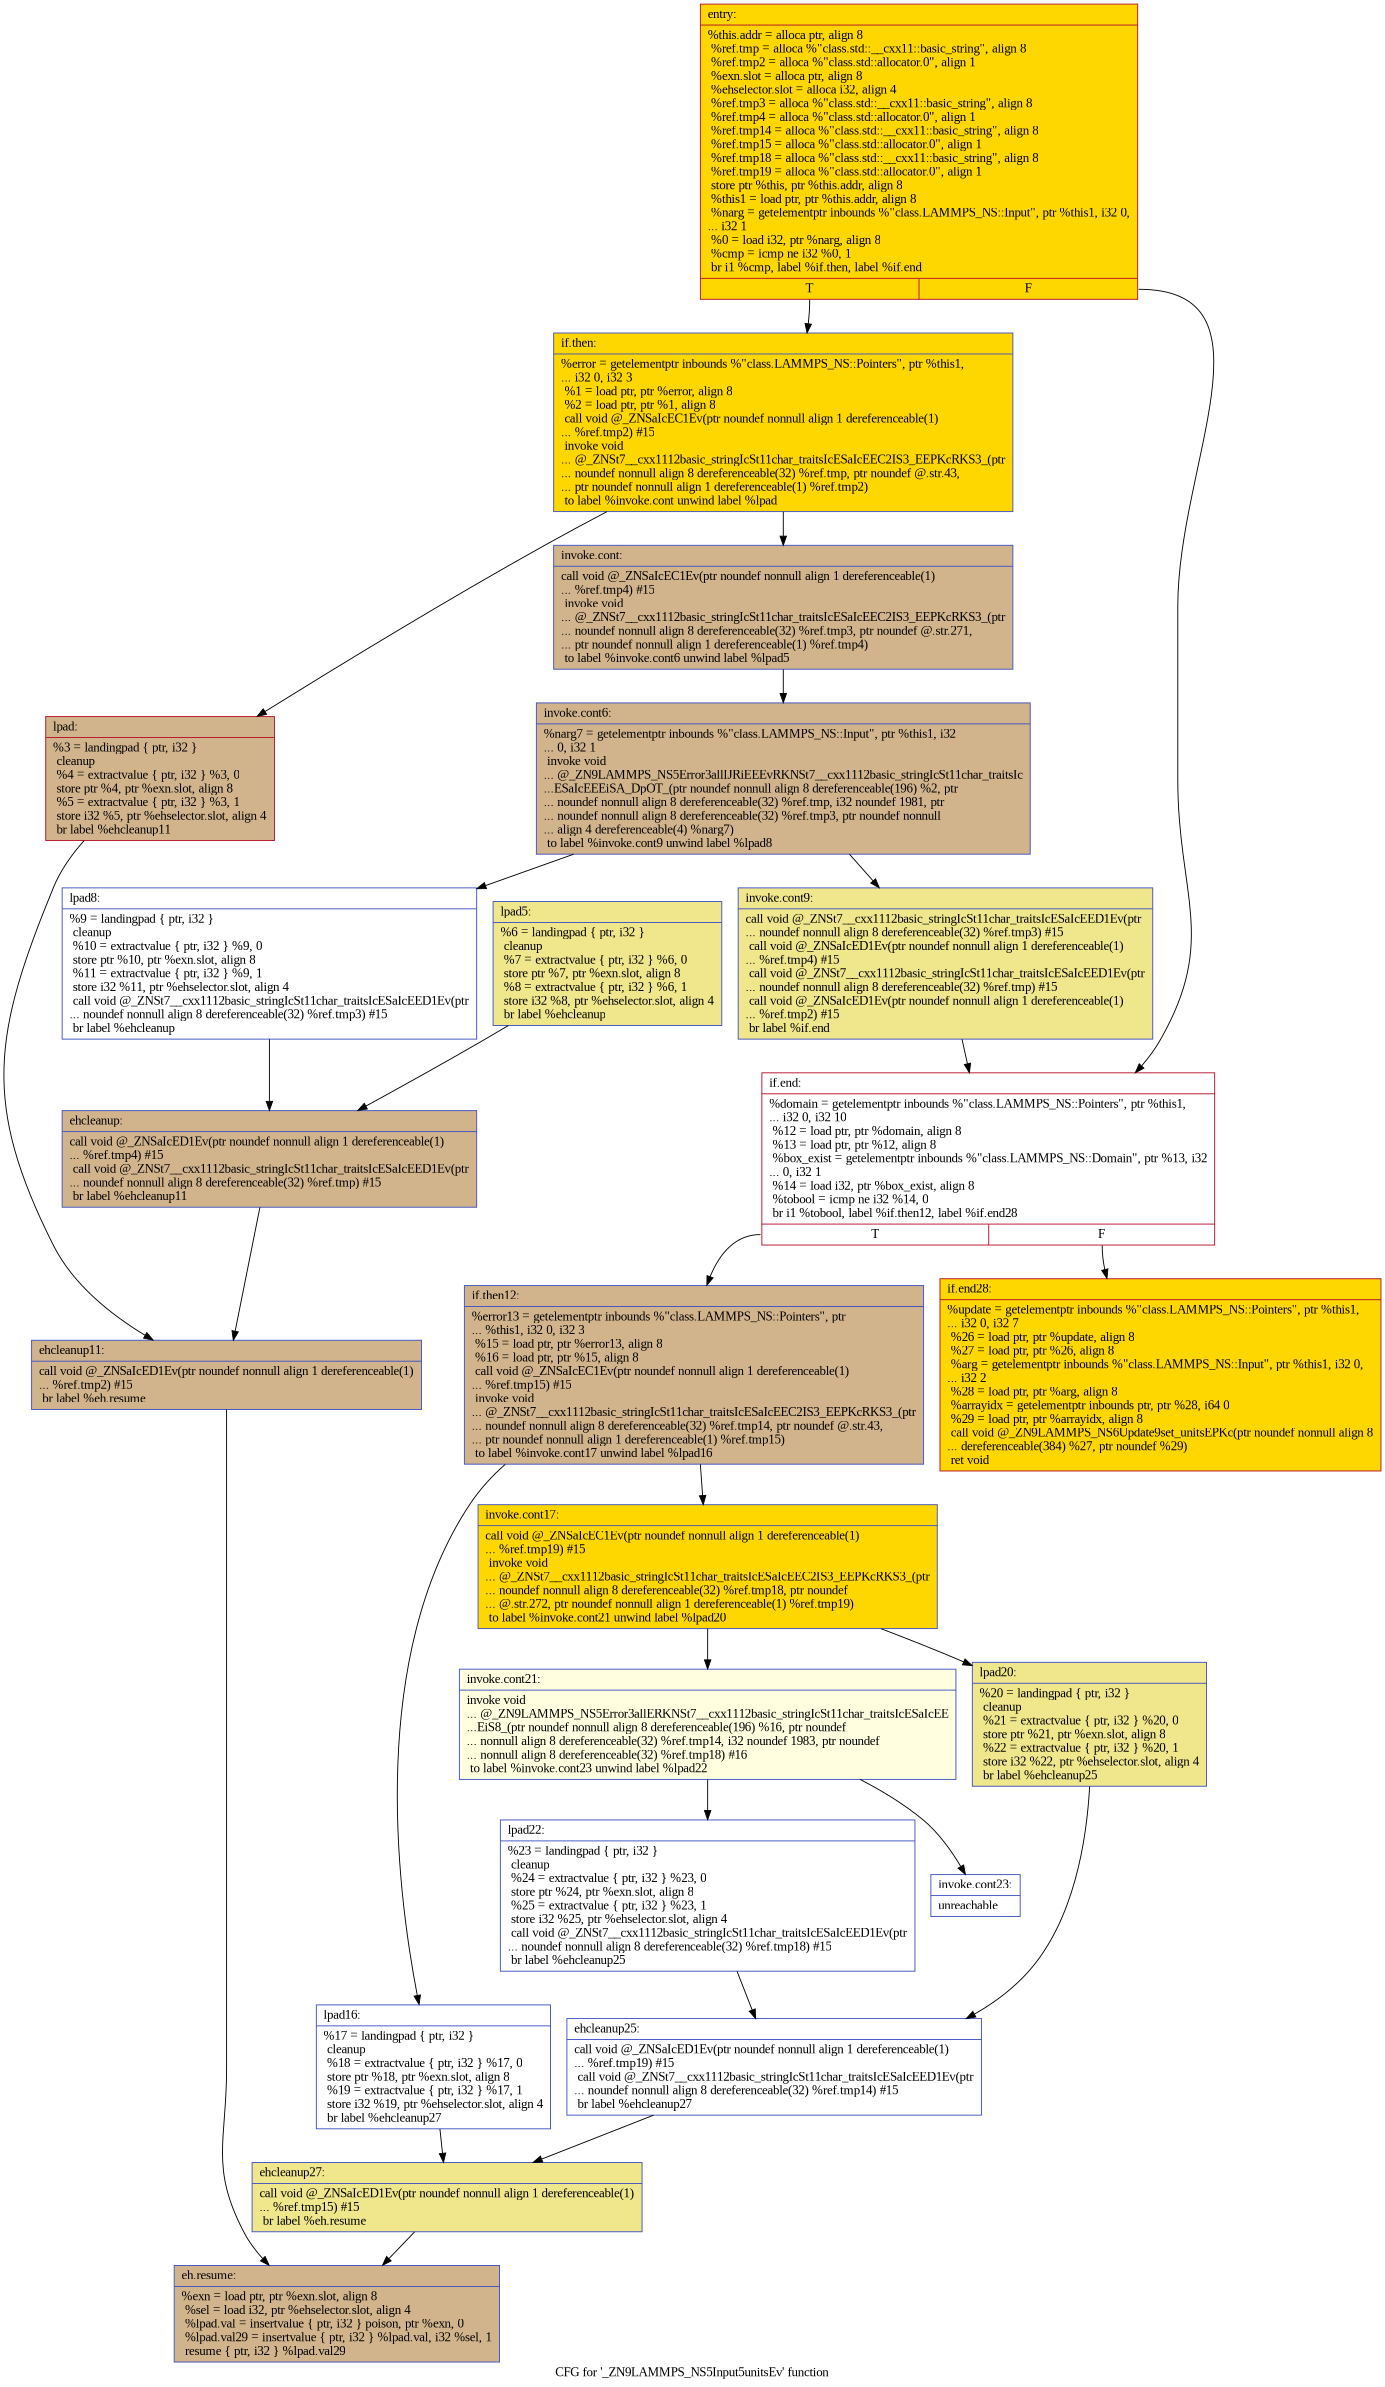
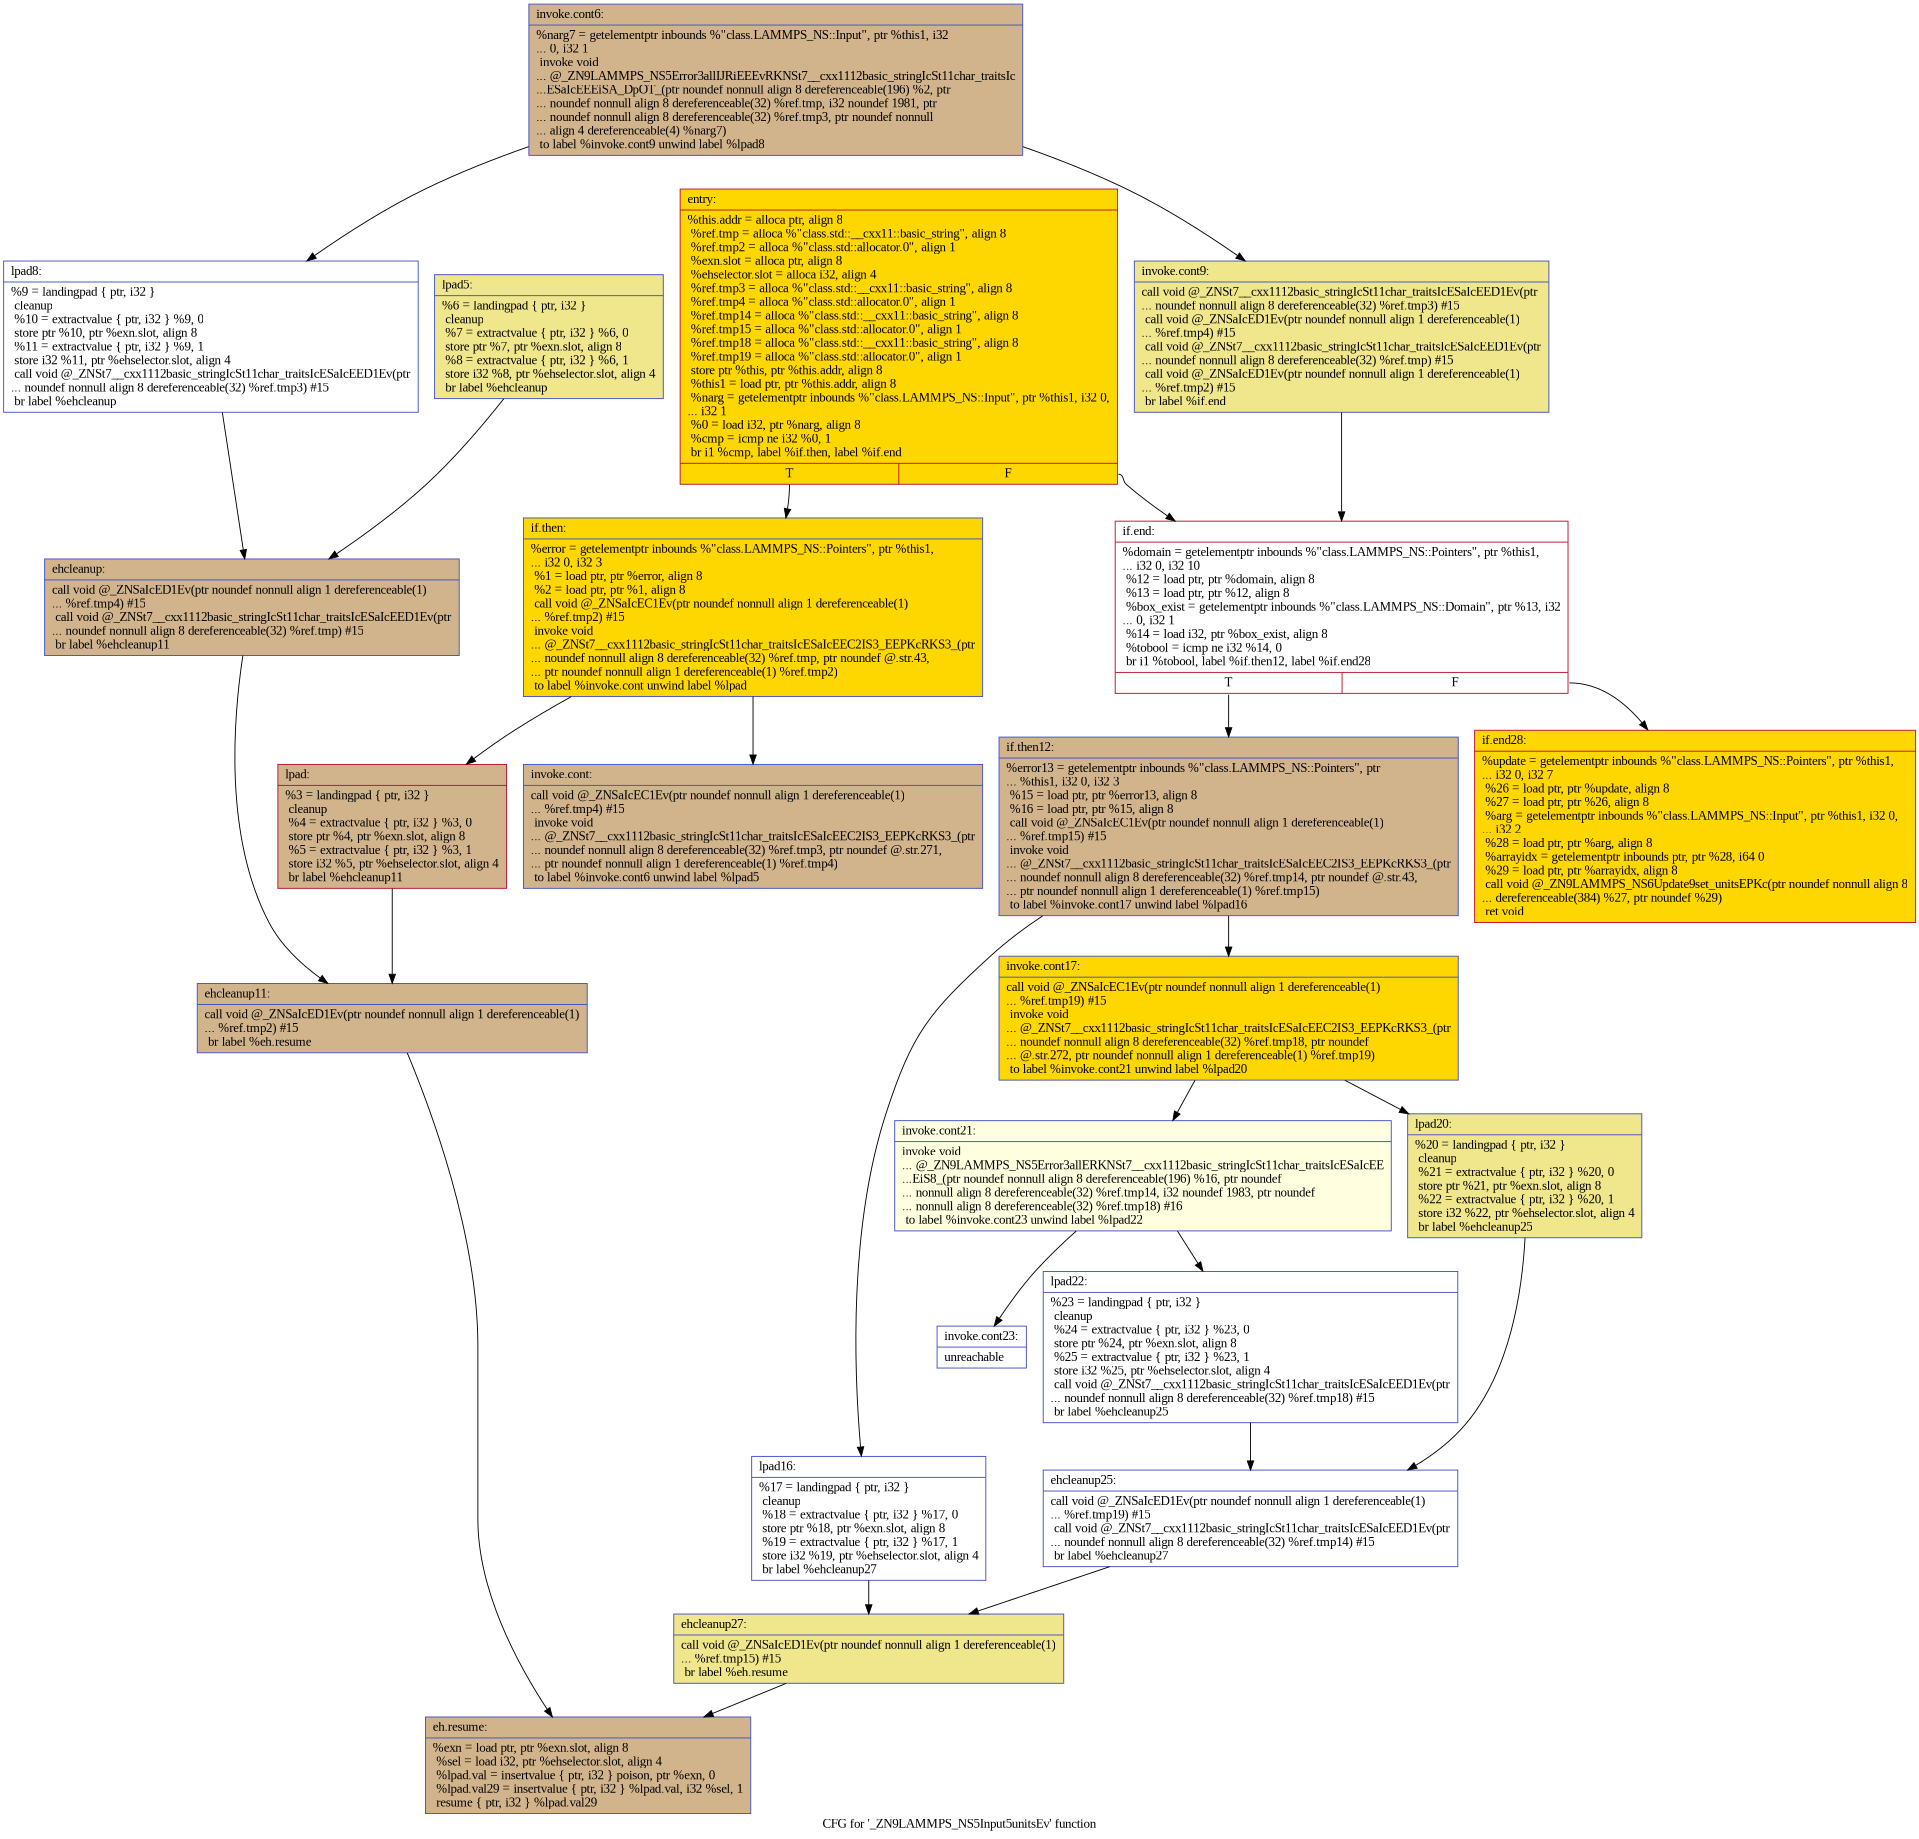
edge "invoke.cont:" -> "invoke.cont6:": removed
